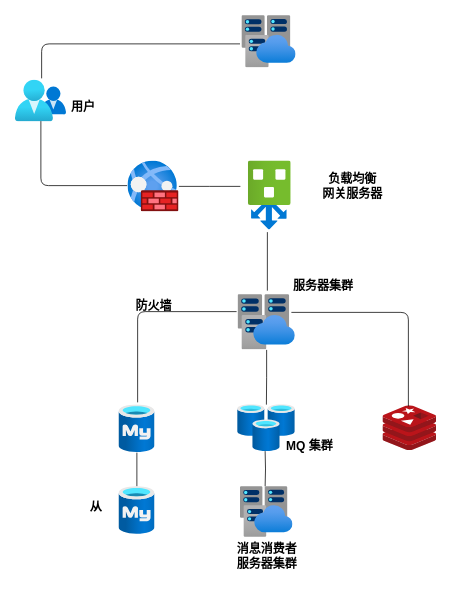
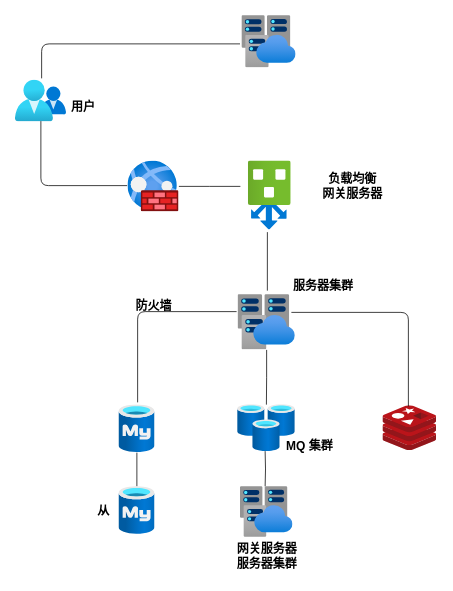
node "从": moved (96, 507) -> (103, 510)
node "消息消费者 服务器集群": label "消息消费者 服务器集群" -> "网关服务器 服务器集群"
